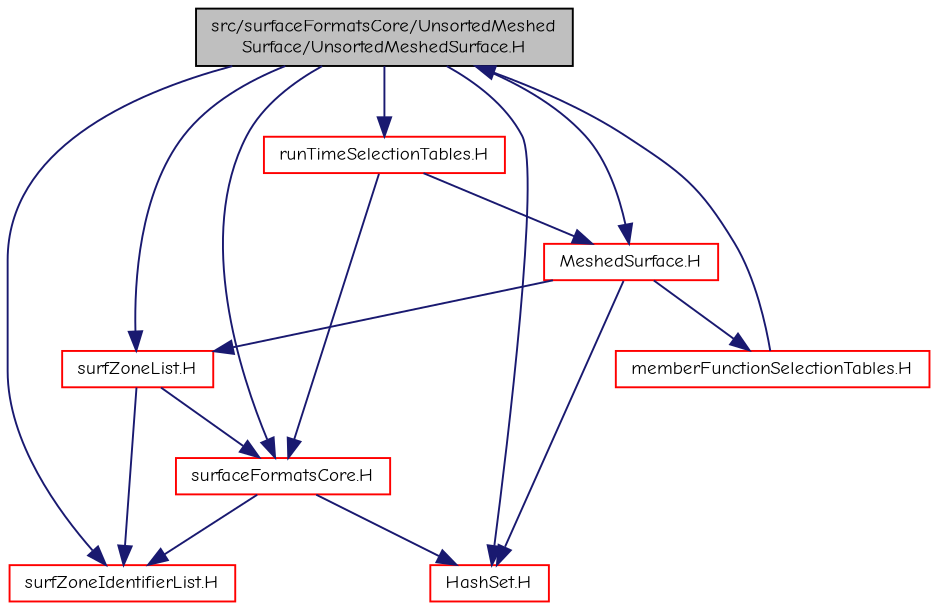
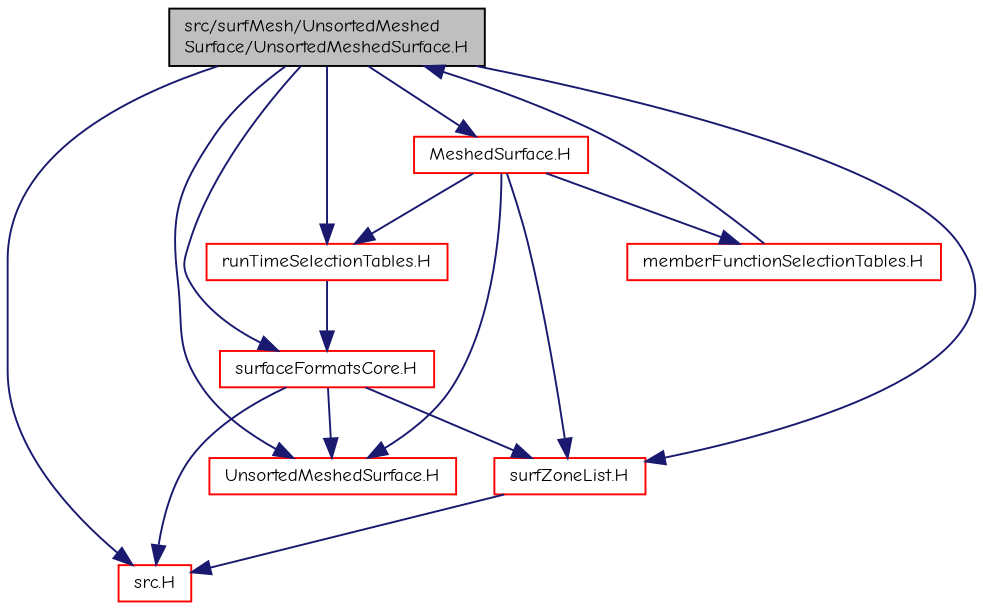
node "src/surfaceFormatsCore/UnsortedMeshed Surface/UnsortedMeshedSurface.H": label "src/surfaceFormatsCore/UnsortedMeshed Surface/UnsortedMeshedSurface.H" -> "src/surfMesh/UnsortedMeshed Surface/UnsortedMeshedSurface.H"
edge "runTimeSelectionTables.H" -> "MeshedSurface.H": reversed
edge "surfZoneList.H" -> "surfaceFormatsCore.H": reversed
node "surfZoneIdentifierList.H": label "surfZoneIdentifierList.H" -> "src.H"
node "HashSet.H": label "HashSet.H" -> "UnsortedMeshedSurface.H"
